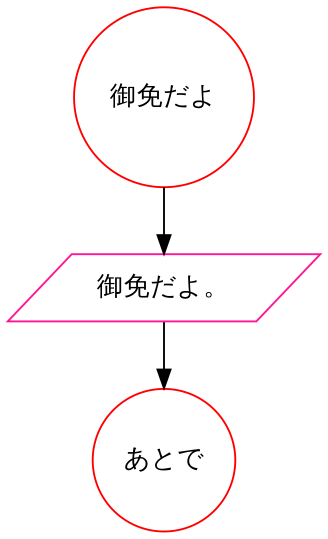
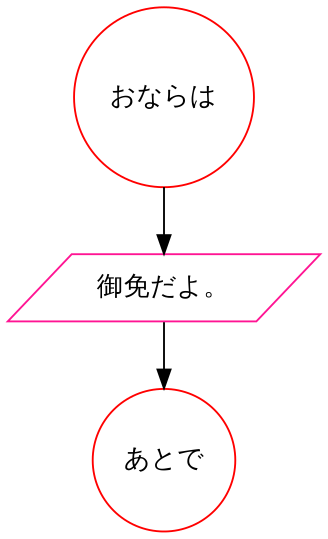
node "御免だよ": label "御免だよ" -> "おならは"
